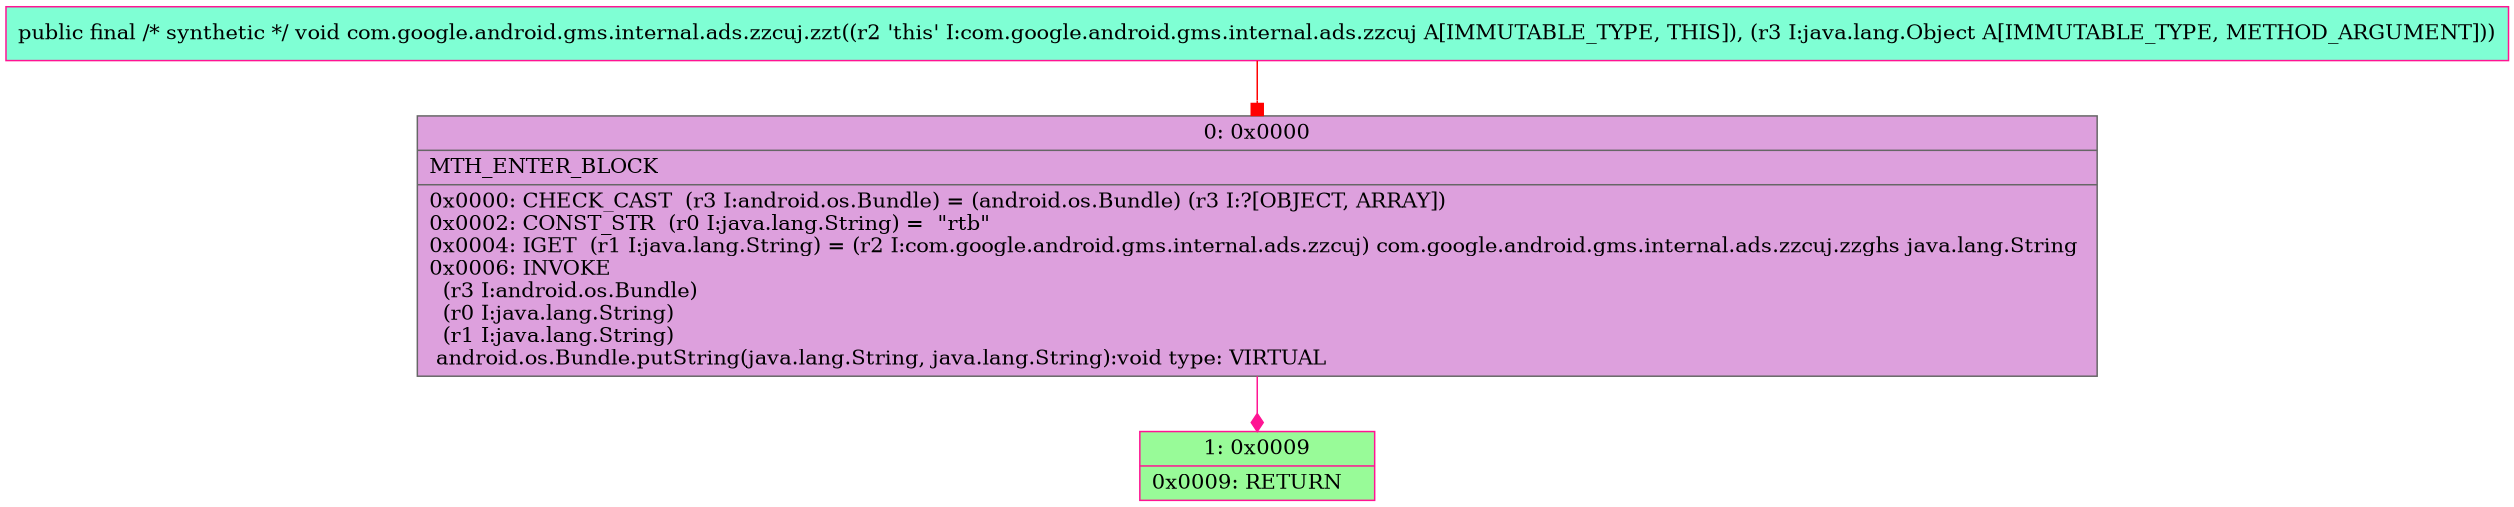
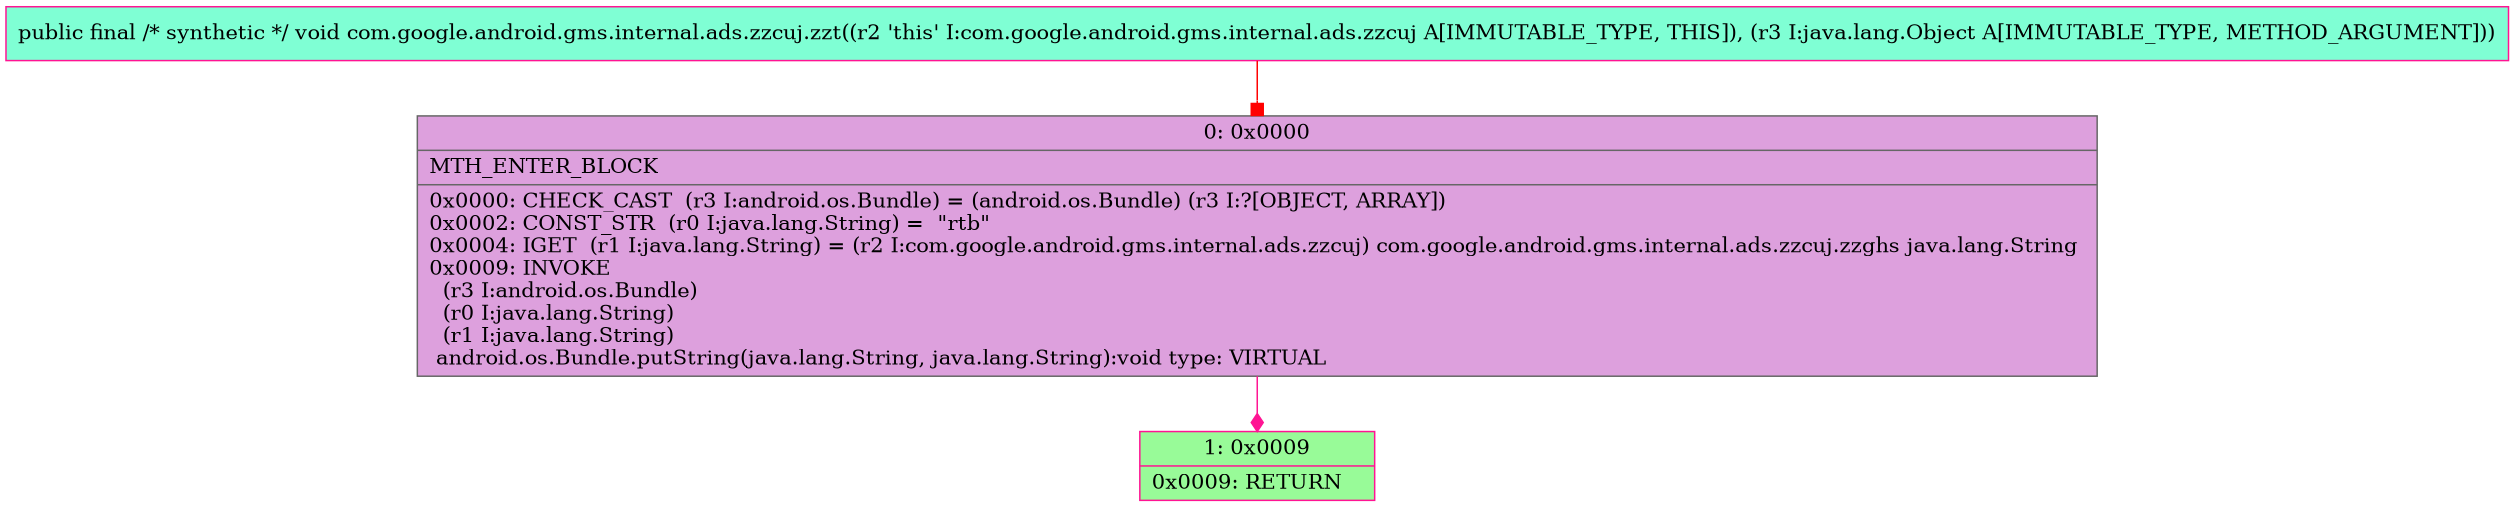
node "0: 0x0000": text "0x0006: INVOKE" -> "0x0009: INVOKE"
